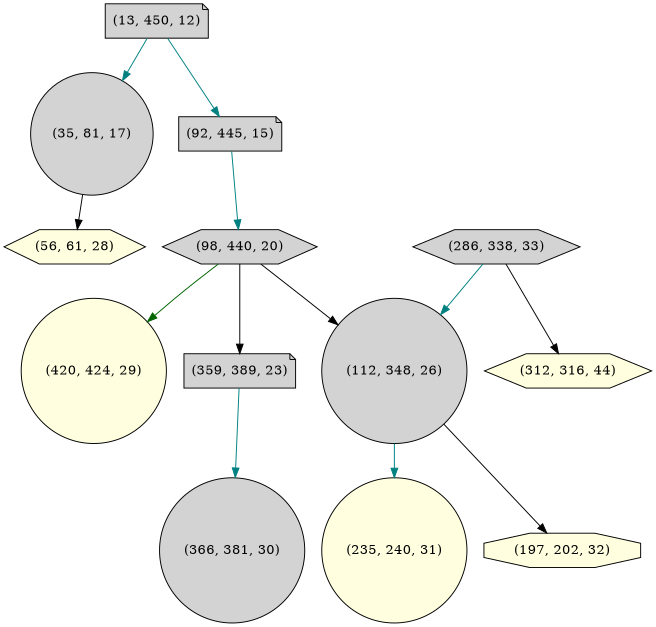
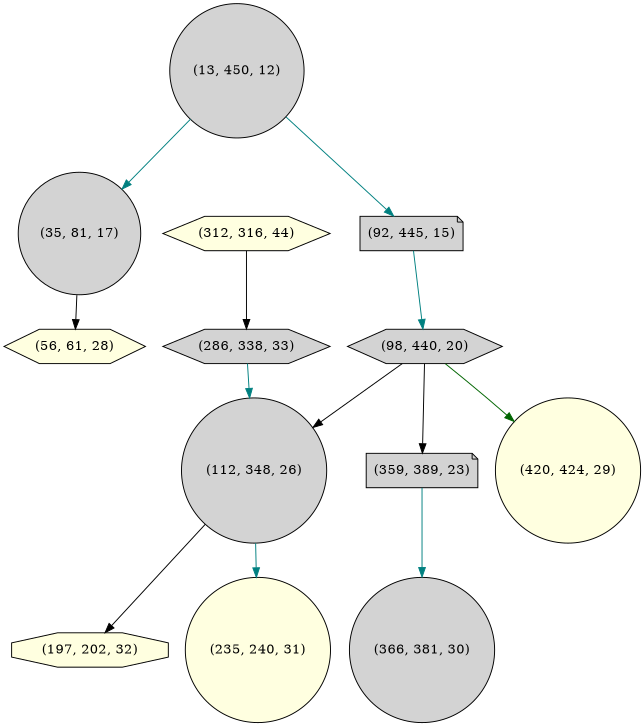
node "(13, 450, 12)": shape note -> circle
edge "(286, 338, 33)" -> "(312, 316, 44)": reversed
